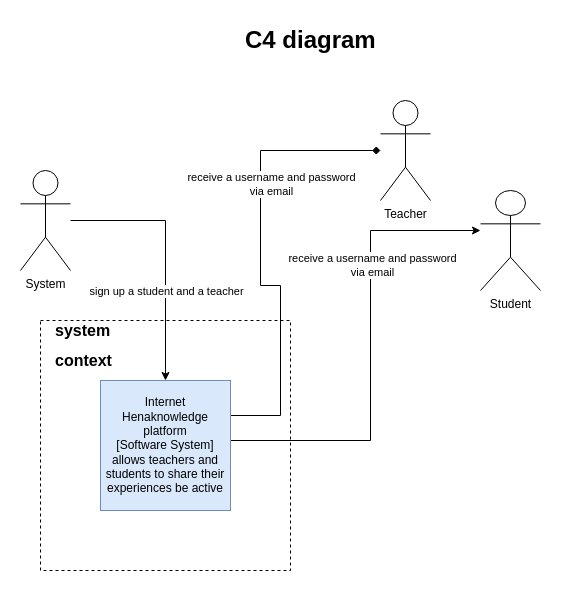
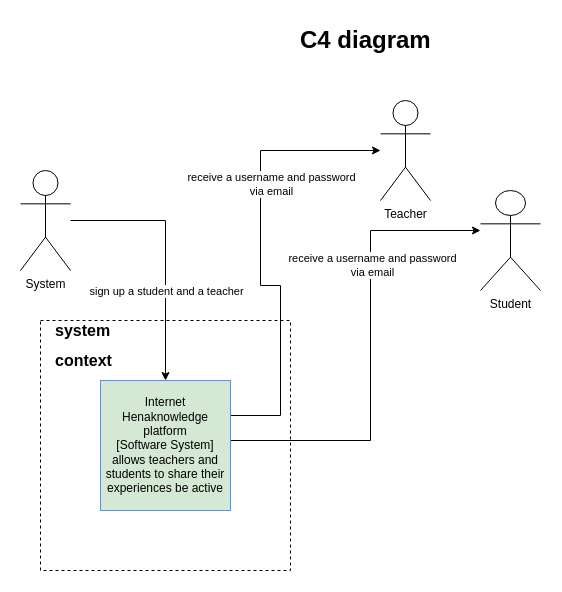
node "C4 diagram": moved (316, 41) -> (371, 41)
edge "Internet Henaknowledge platform [Software System] allows teachers and students to share their experiences be active" -> "Teacher": arrowhead diamond -> classic
node "Internet Henaknowledge platform [Software System] allows teachers and students to share their experiences be active": fillcolor #dae8fc -> #d5e8d4
